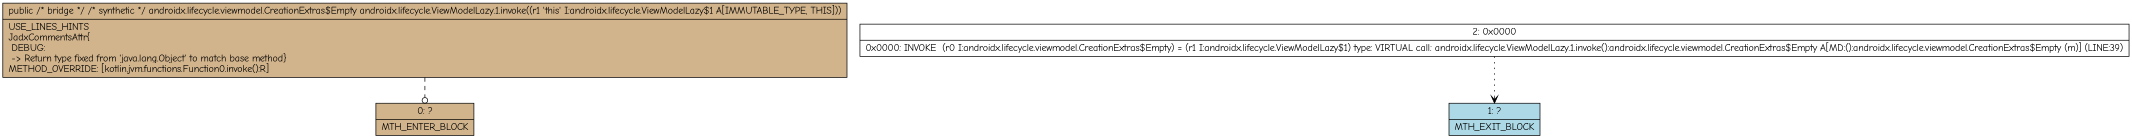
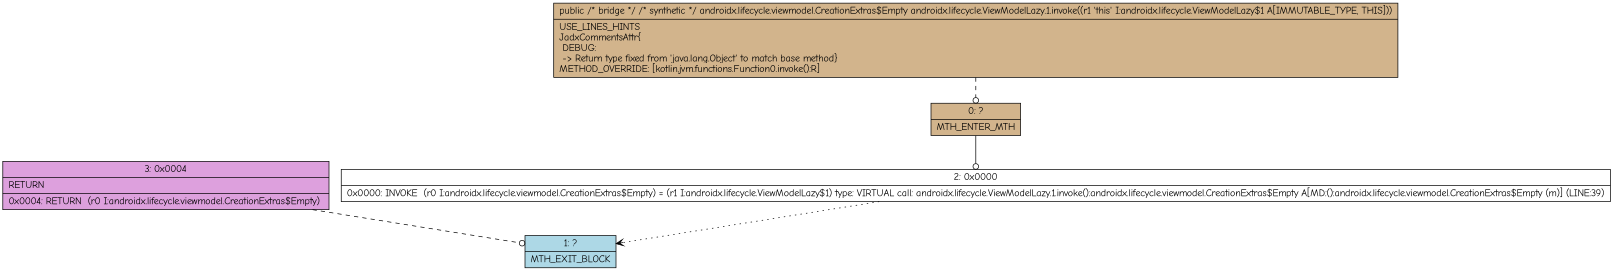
node "0: ?": text "MTH_ENTER_BLOCK" -> "MTH_ENTER_MTH"
edge "0: ?" -> "2: 0x0000": added
node "3: 0x0004": added
